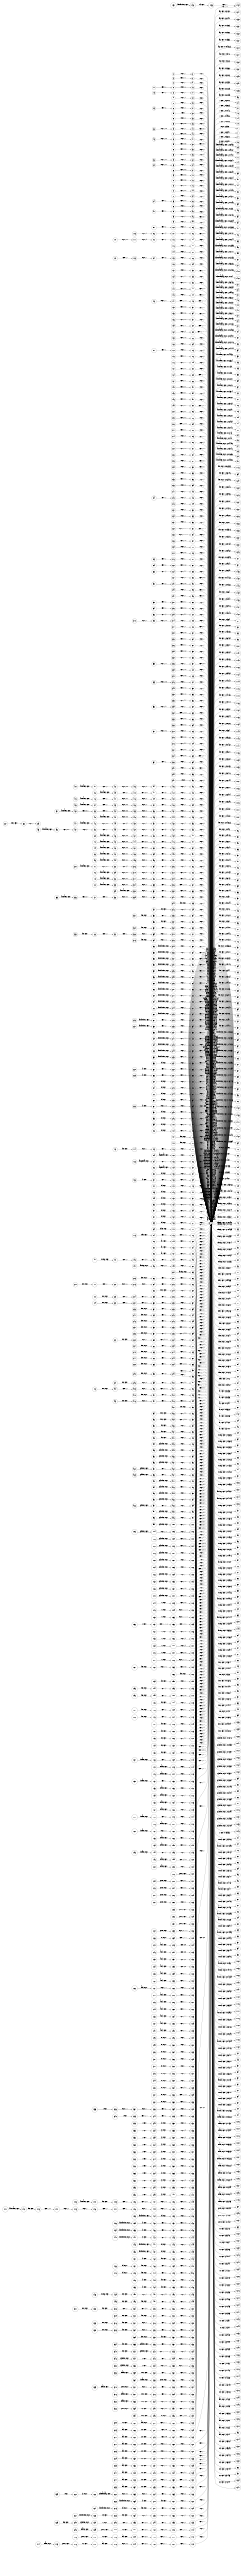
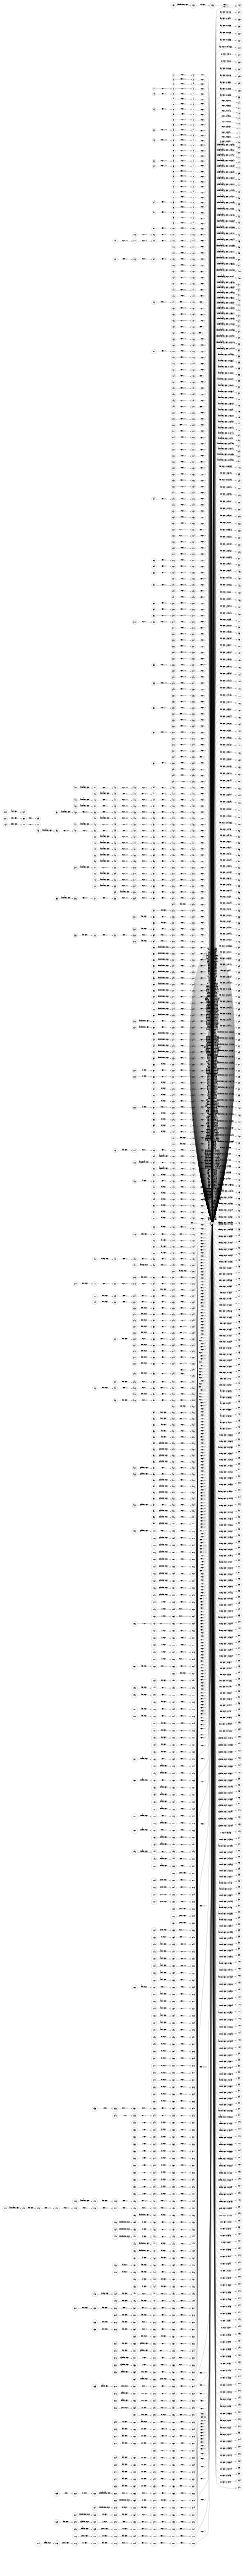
edge "771" -> "0": now "766" -> "0"
edge "1624" -> "1625": removed, label "20:<eps>"
